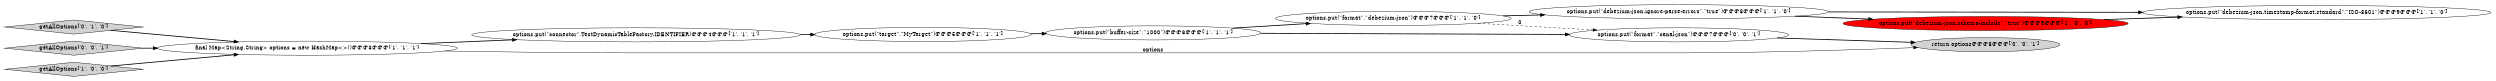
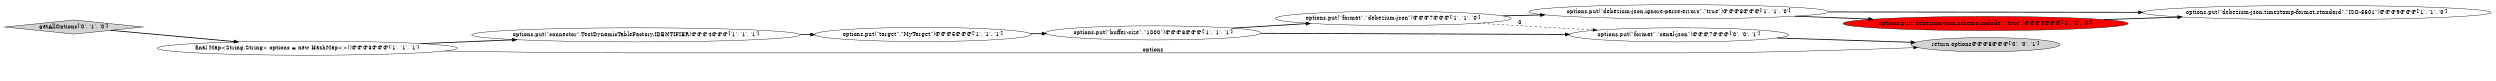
node "getAllOptions['0', '0', '1']": removed
node "getAllOptions['1', '0', '0']": removed
